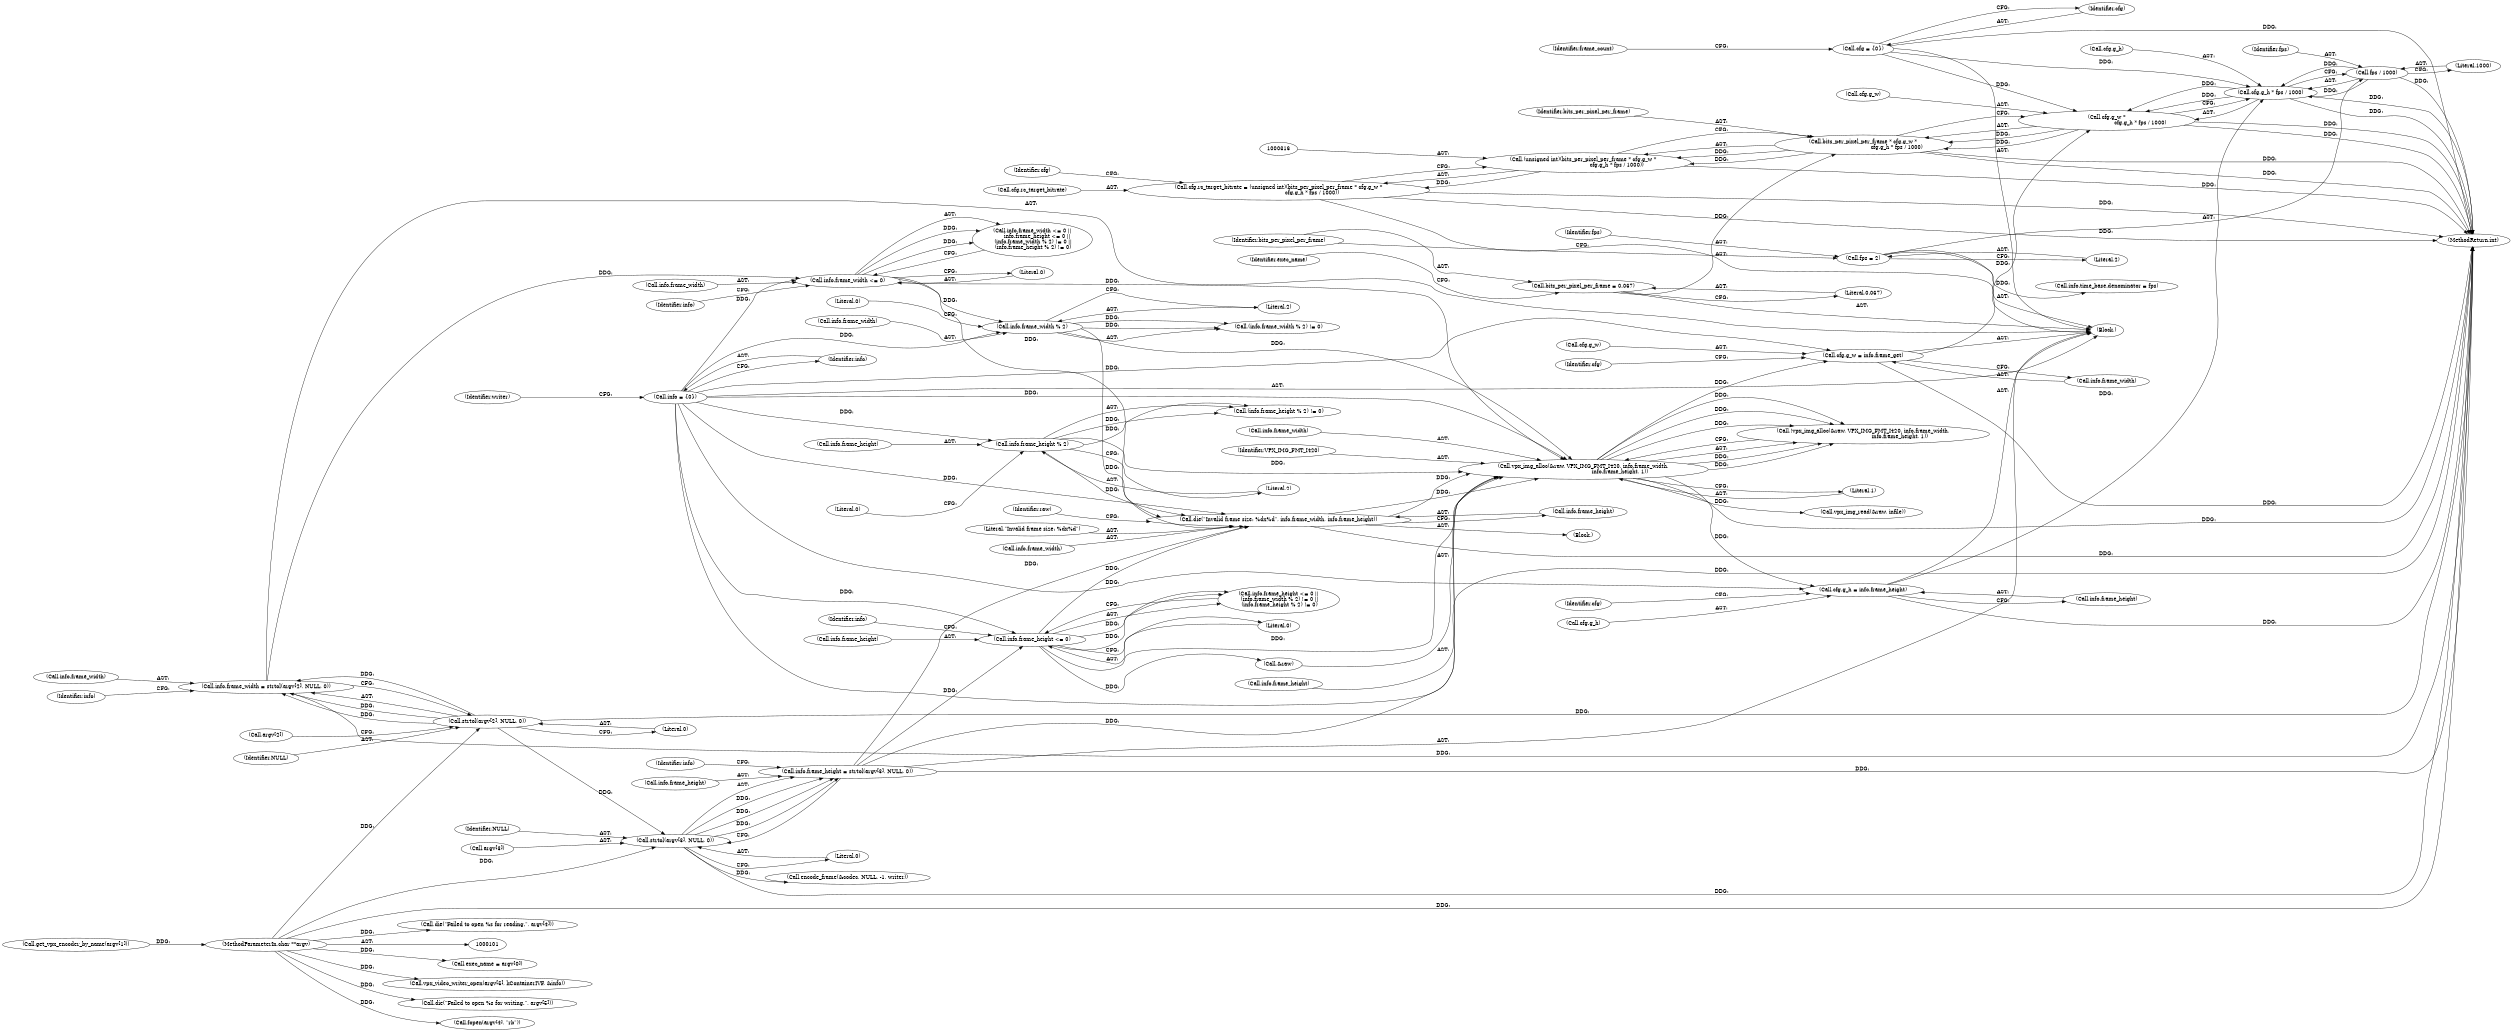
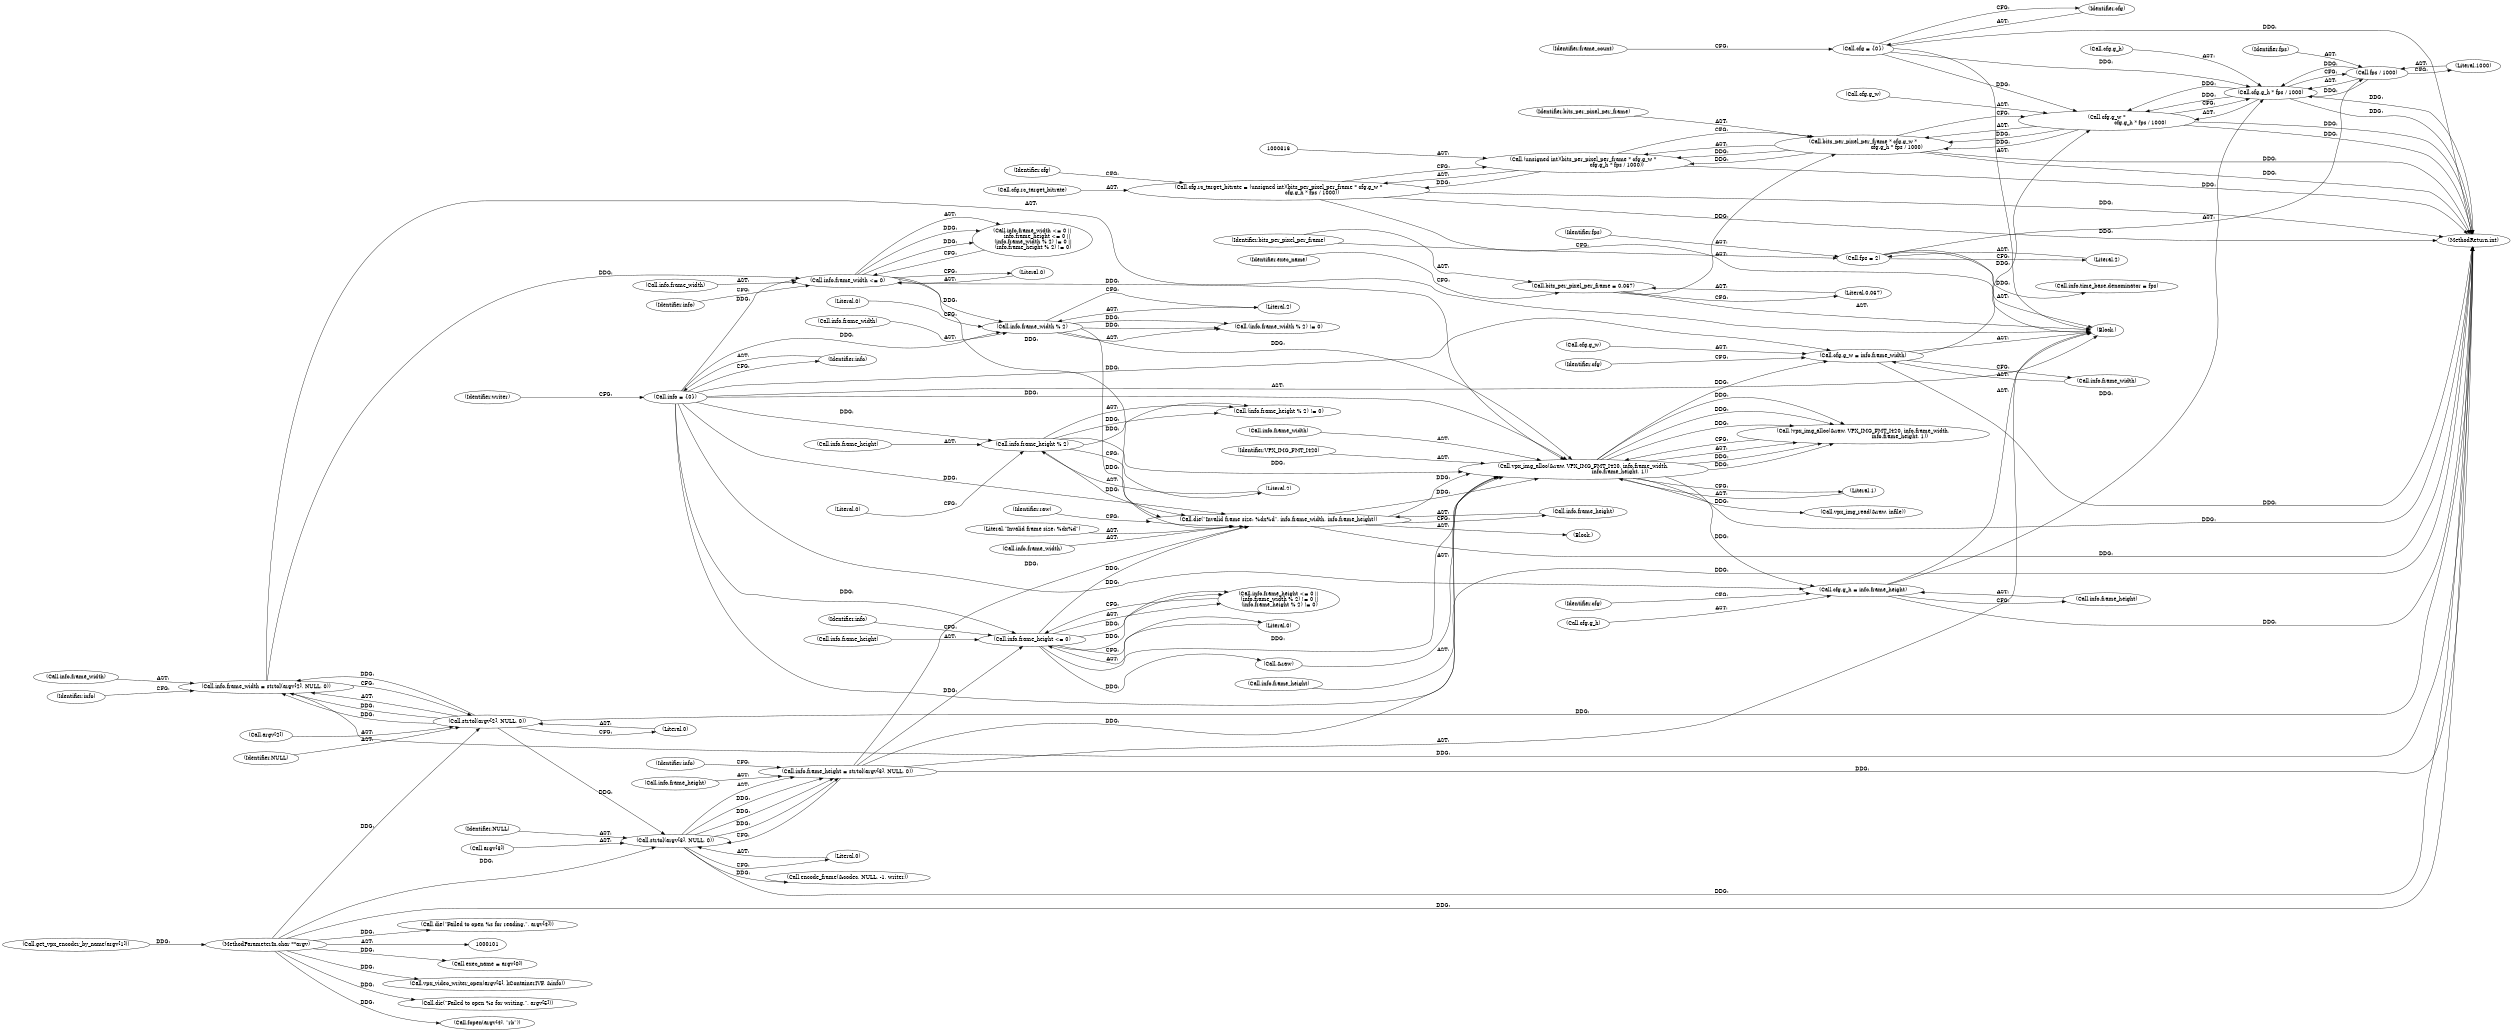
edge "(Call,fps / 1000)" -> "(MethodReturn,int)": removed, label "DDG:"
node "(Call,cfg.g_w = info.frame_get)": label "(Call,cfg.g_w = info.frame_get)" -> "(Call,cfg.g_w = info.frame_width)"
edge "(Call,argv[2])" -> "(Call,strtol(argv[2], NULL, 0))": label "CFG: " -> "AST: "
